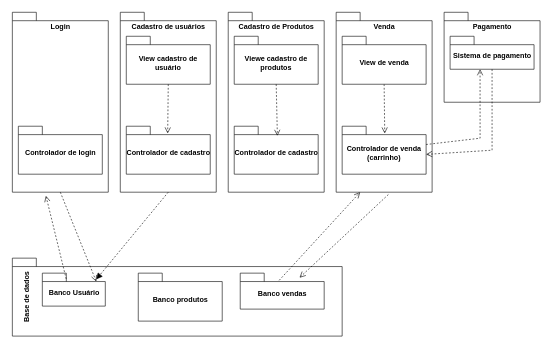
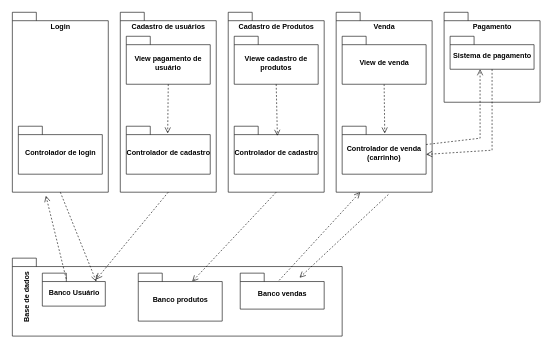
node "View cadastro de usuário": label "View cadastro de usuário" -> "View pagamento de usuário"
edge "Cadastro de Produtos" -> "Banco produtos": added
edge "Cadastro de usuários" -> "Banco Usuário": arrowhead block -> open
